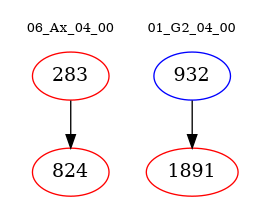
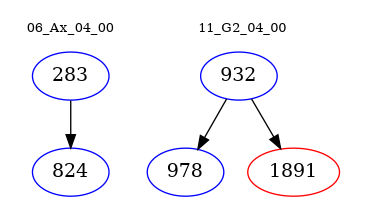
cluster "01_G2_04_00": label "01_G2_04_00" -> "11_G2_04_00"
node "283": color red -> blue
node "824": color red -> blue
node "978": added
